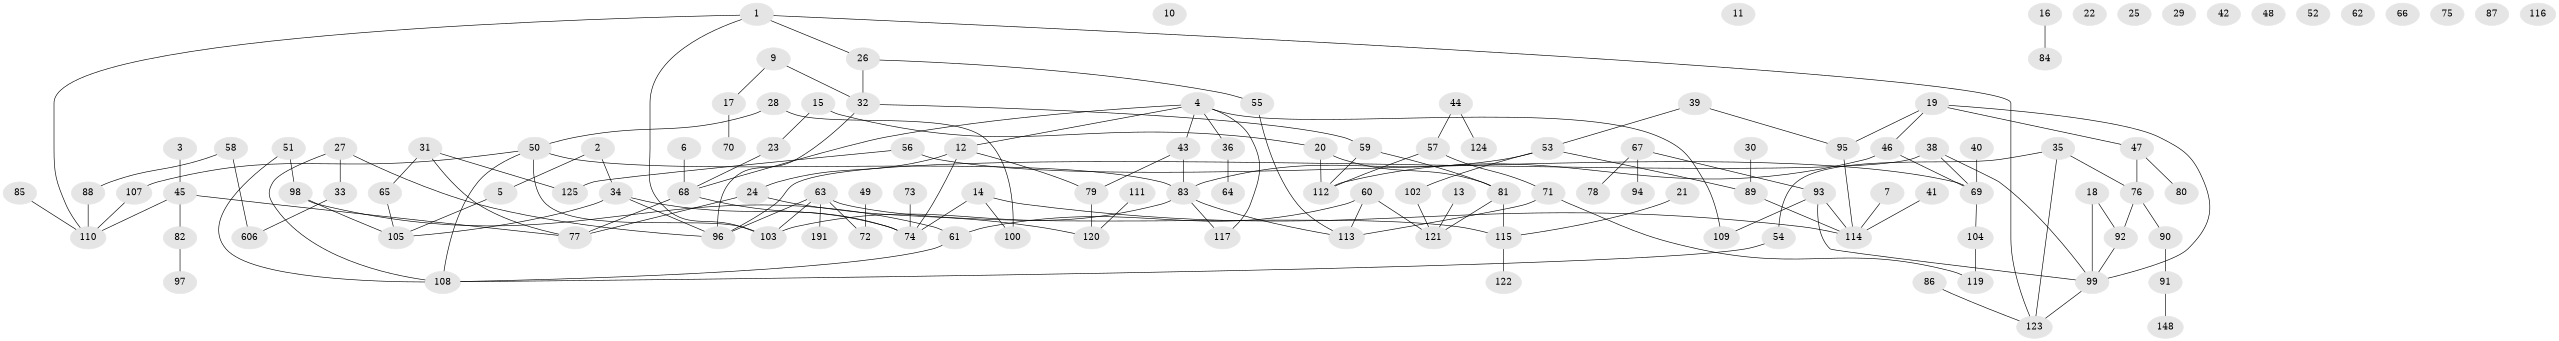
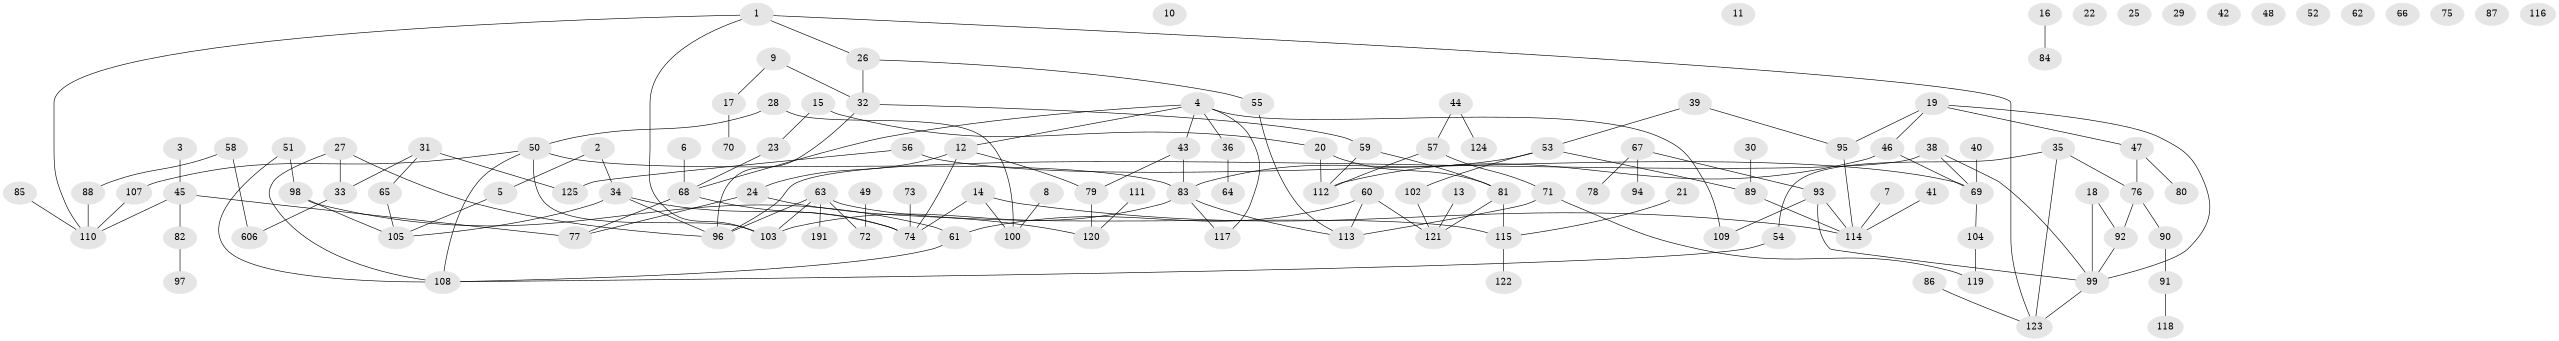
node "8": added
edge "31" -- "77": now "31" -- "33"
node "148": label "148" -> "118"
